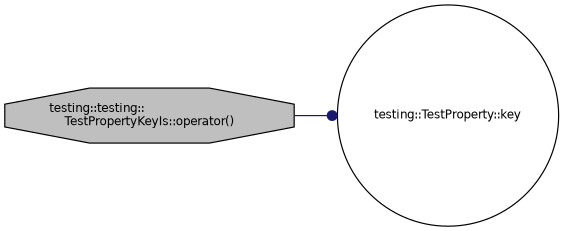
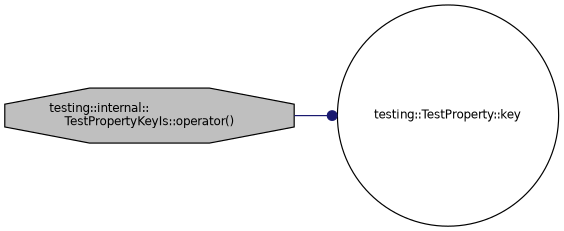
node "testing::testing:: TestPropertyKeyIs::operator()": label "testing::testing:: TestPropertyKeyIs::operator()" -> "testing::internal:: TestPropertyKeyIs::operator()"
